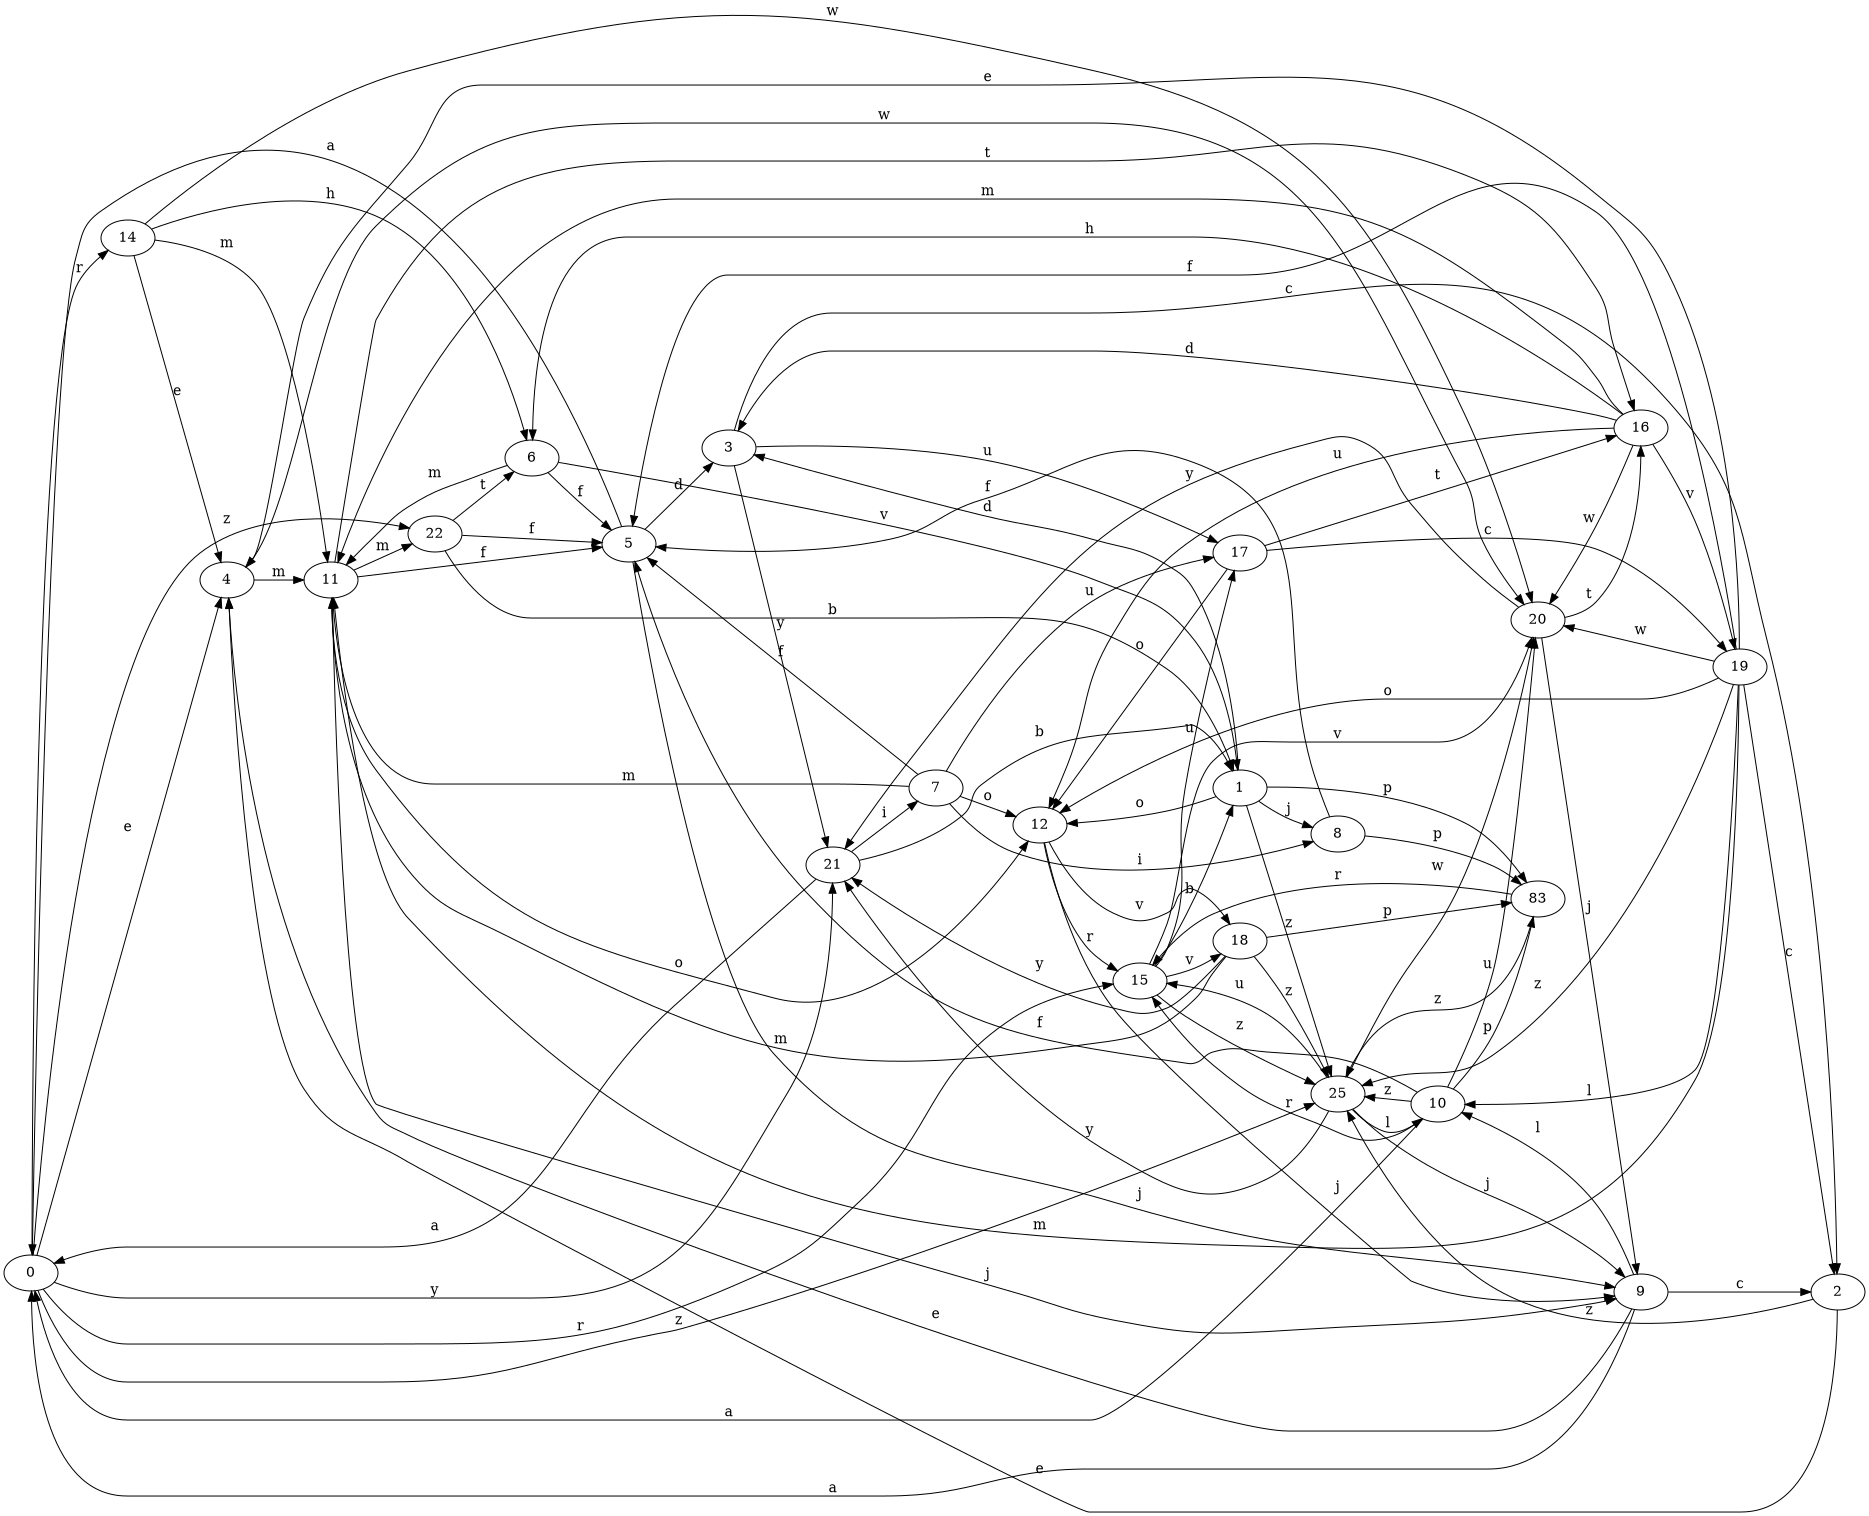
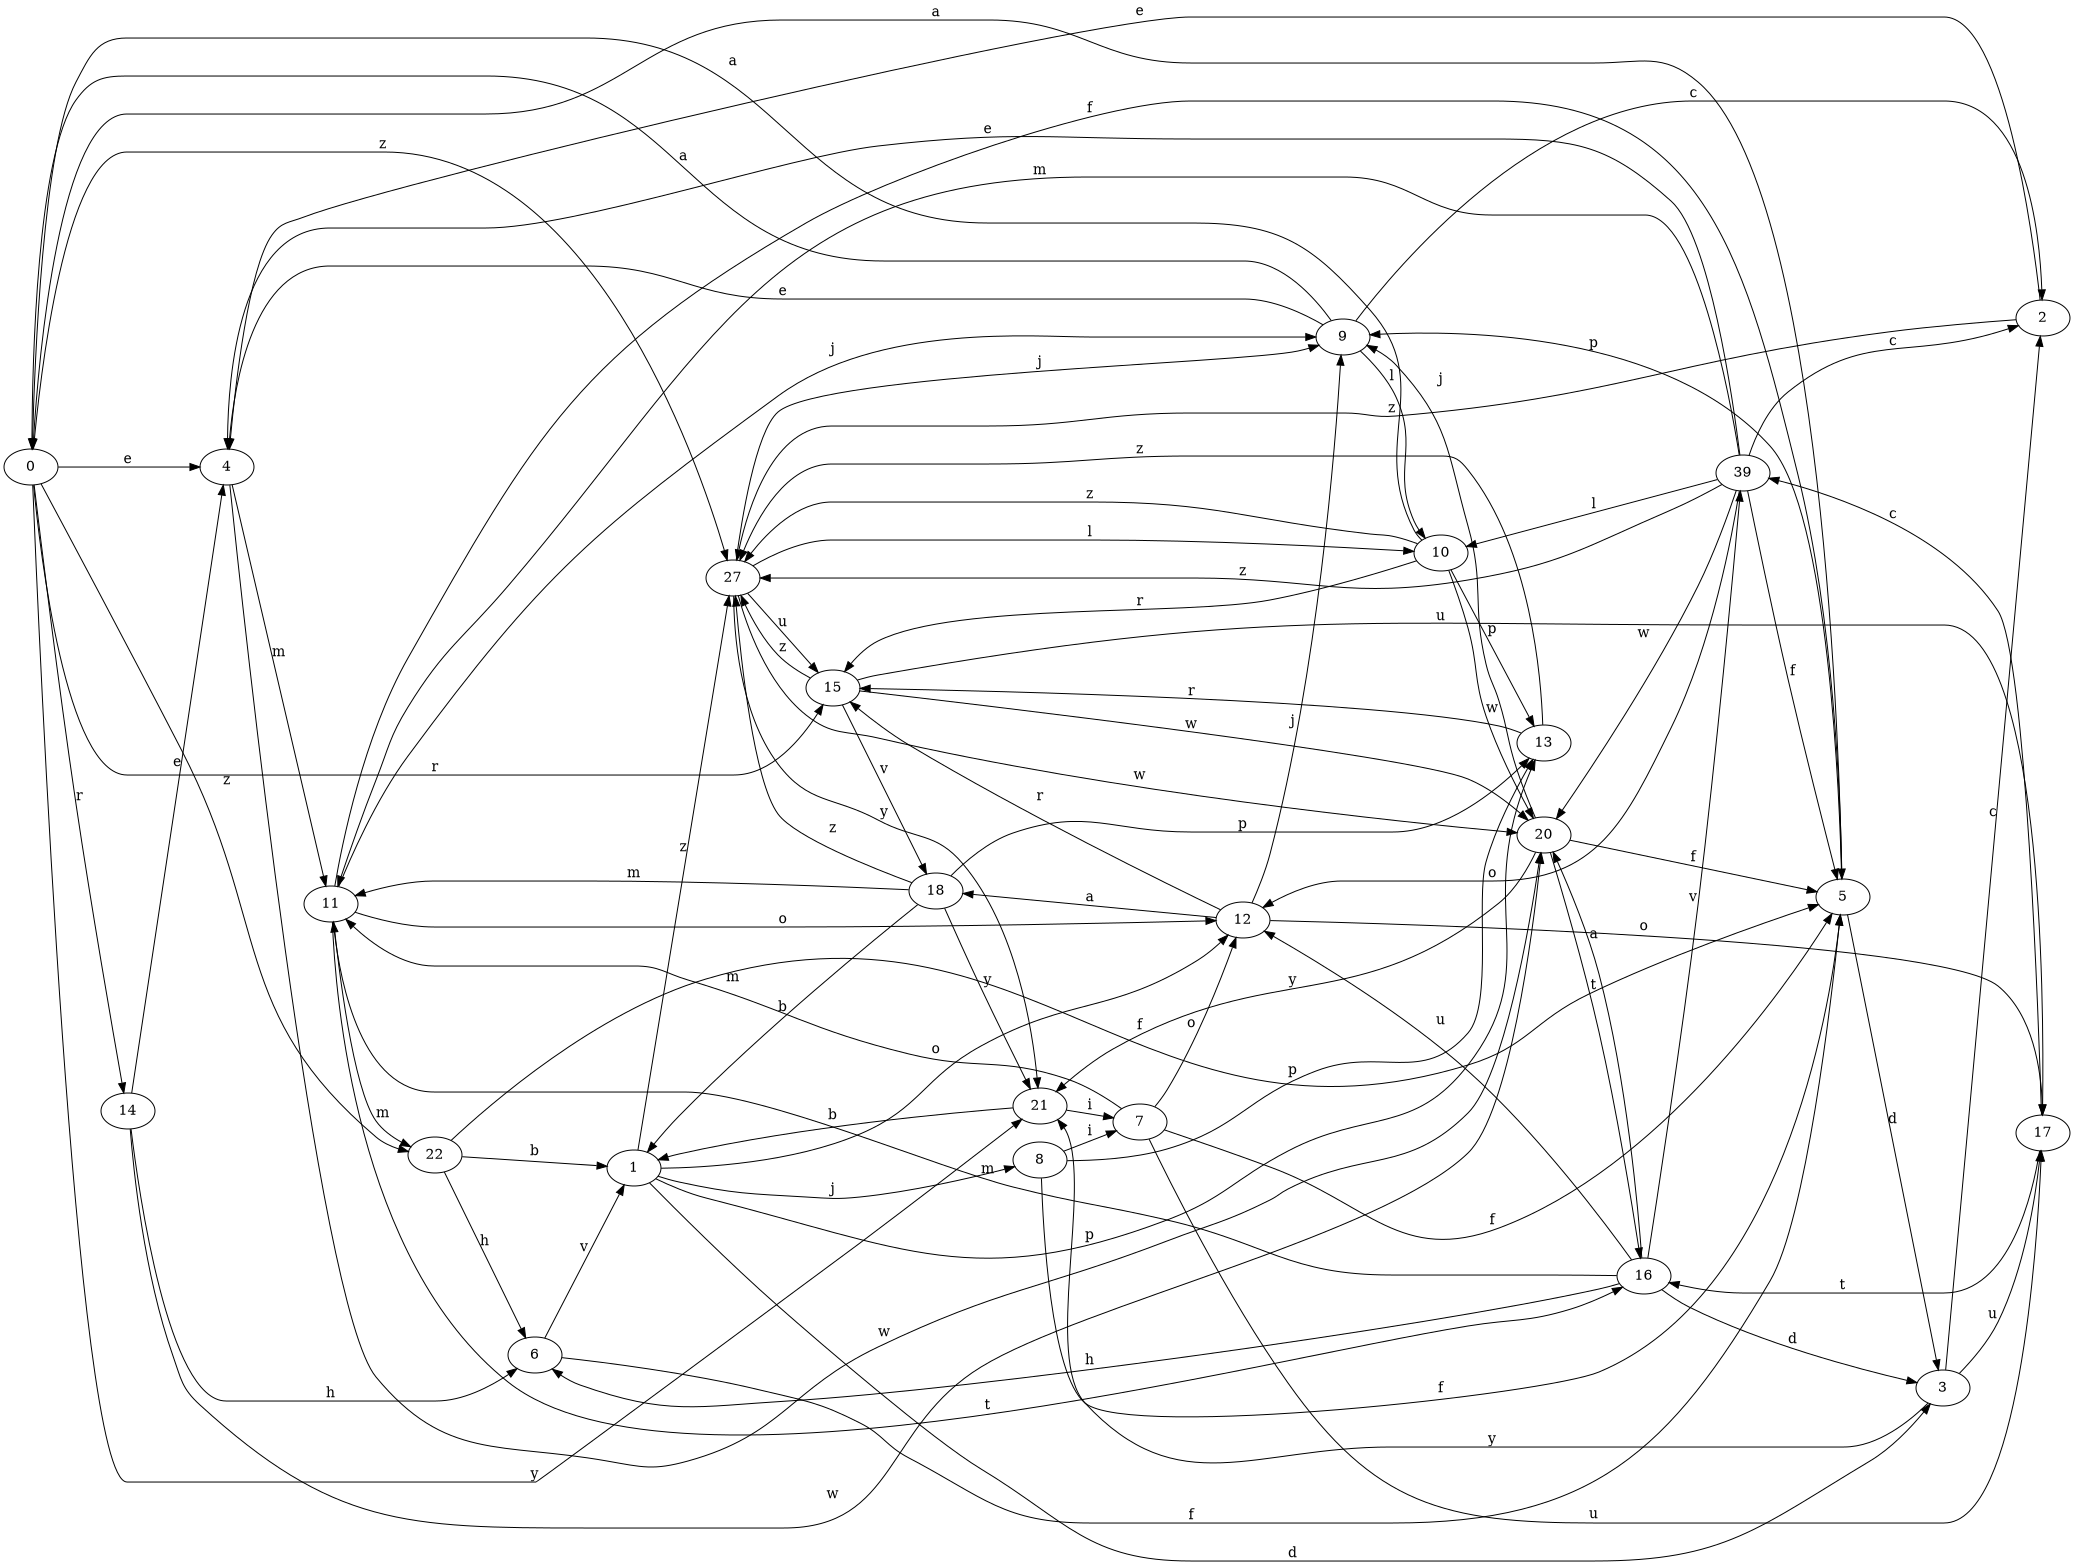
edge "14" -> "11": removed, label "m"
edge "22" -> "6": label "t" -> "h"
edge "6" -> "11": removed, label "m"
edge "16" -> "20": label "w" -> "a"
node "19": label "19" -> "39"
edge "17" -> "12": reversed
edge "15" -> "20": label "v" -> "w"
edge "7" -> "8": reversed
node "83": label "83" -> "13"
edge "15" -> "1": now "18" -> "1"
edge "12" -> "18": label "v" -> "a"
edge "10" -> "20": label "u" -> "w"
edge "10" -> "5": now "20" -> "5"
node "25": label "25" -> "27"
edge "5" -> "9": label "j" -> "p"
edge "21" -> "0": removed, label "a"
